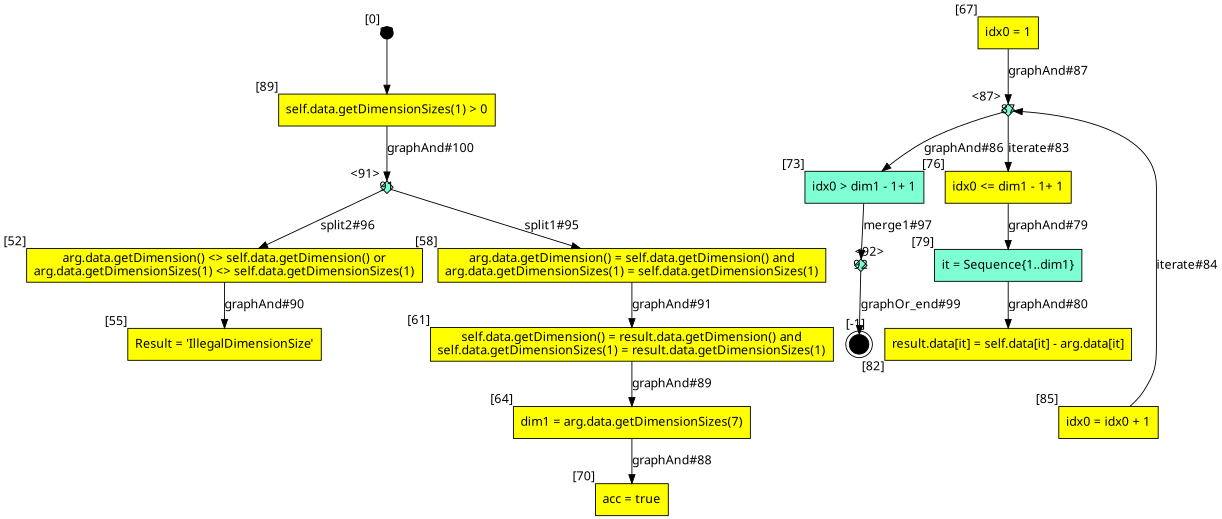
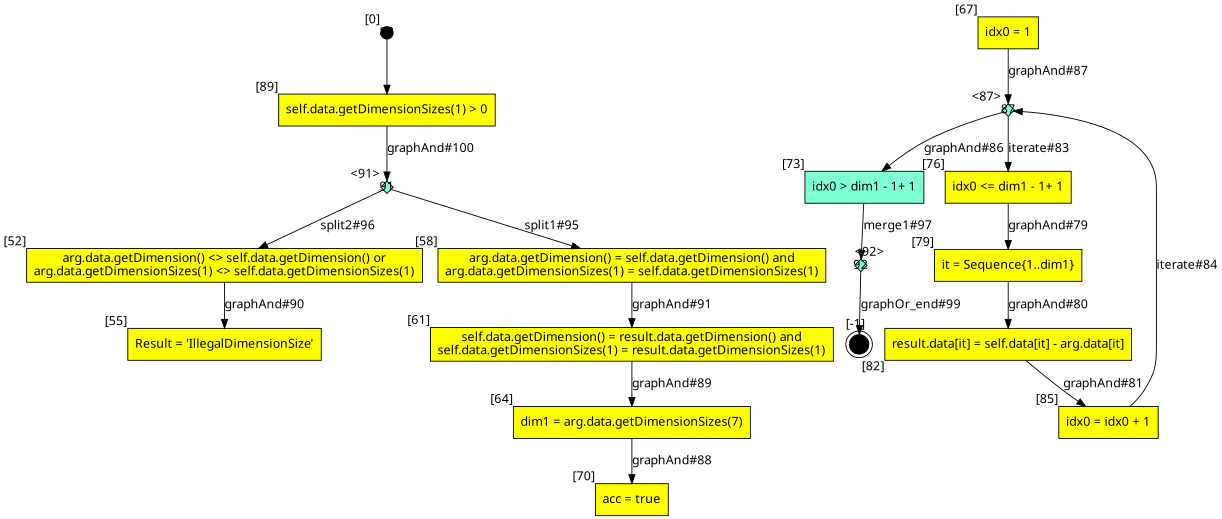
node "it = Sequence{1..dim1} [79]": fillcolor aquamarine -> yellow
edge "result.data[it] = self.data[it] - arg.data[it] [82]" -> "idx0 = idx0 + 1 [85]": added, label "graphAnd#81"
